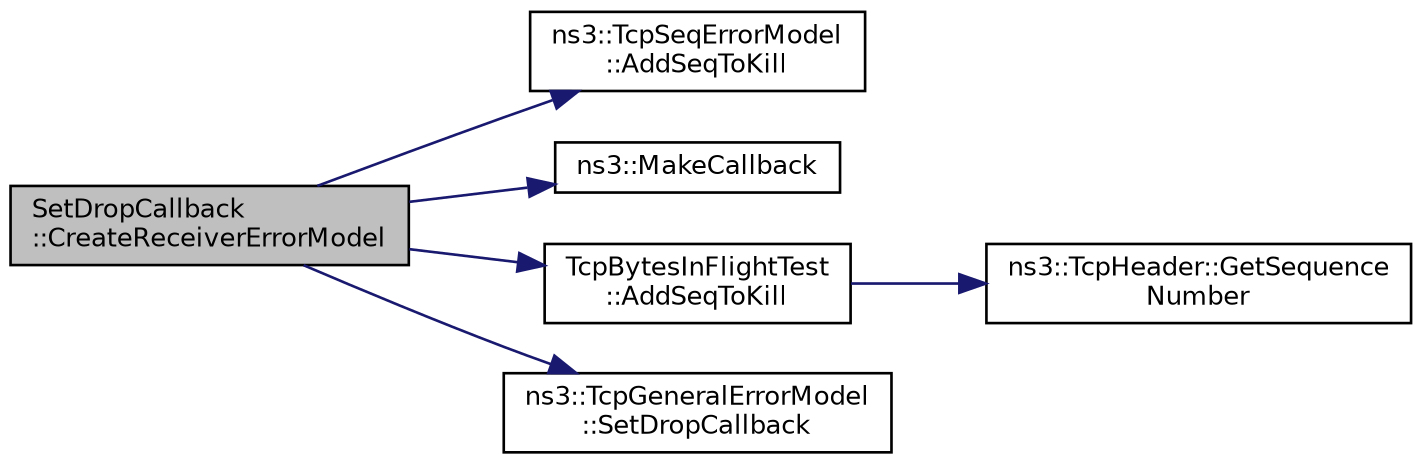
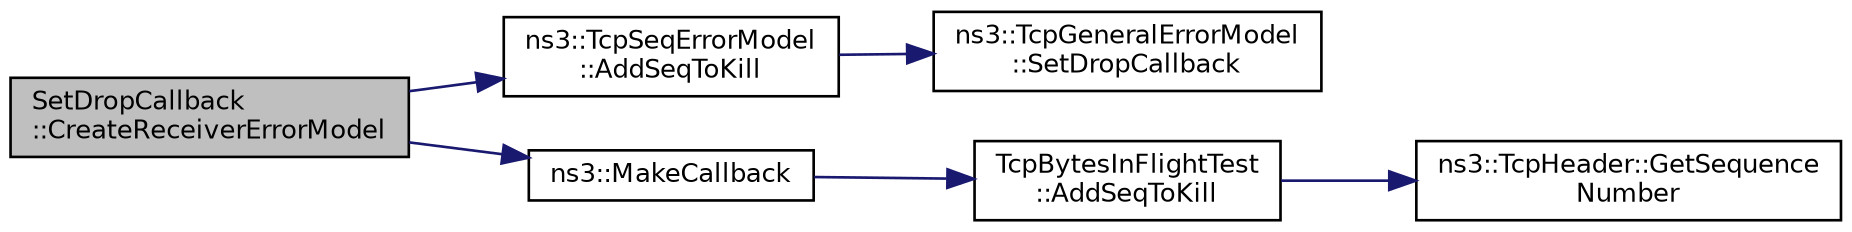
edge "SetDropCallback ::CreateReceiverErrorModel" -> "TcpBytesInFlightTest ::AddSeqToKill": now "ns3::MakeCallback" -> "TcpBytesInFlightTest ::AddSeqToKill"
edge "SetDropCallback ::CreateReceiverErrorModel" -> "ns3::TcpGeneralErrorModel ::SetDropCallback": now "ns3::TcpSeqErrorModel ::AddSeqToKill" -> "ns3::TcpGeneralErrorModel ::SetDropCallback"
